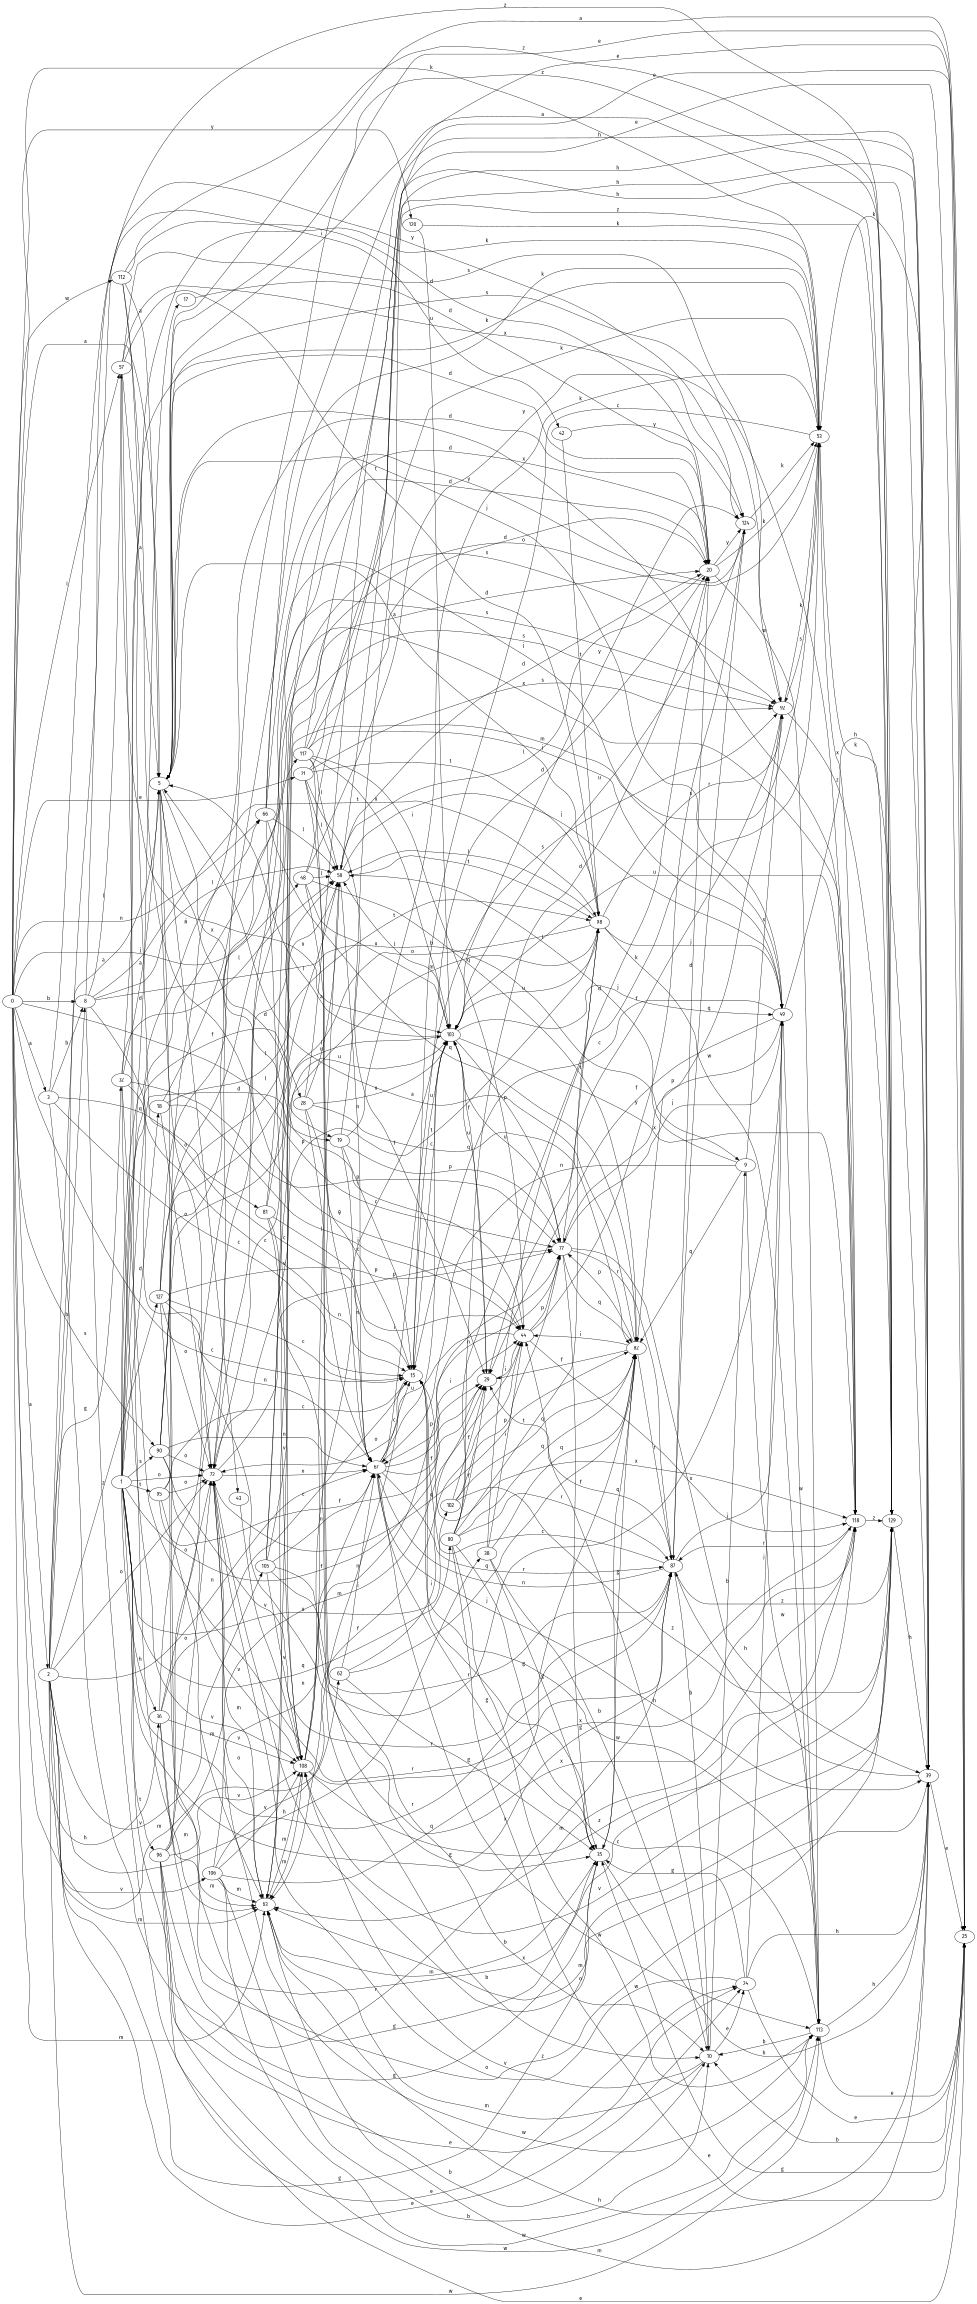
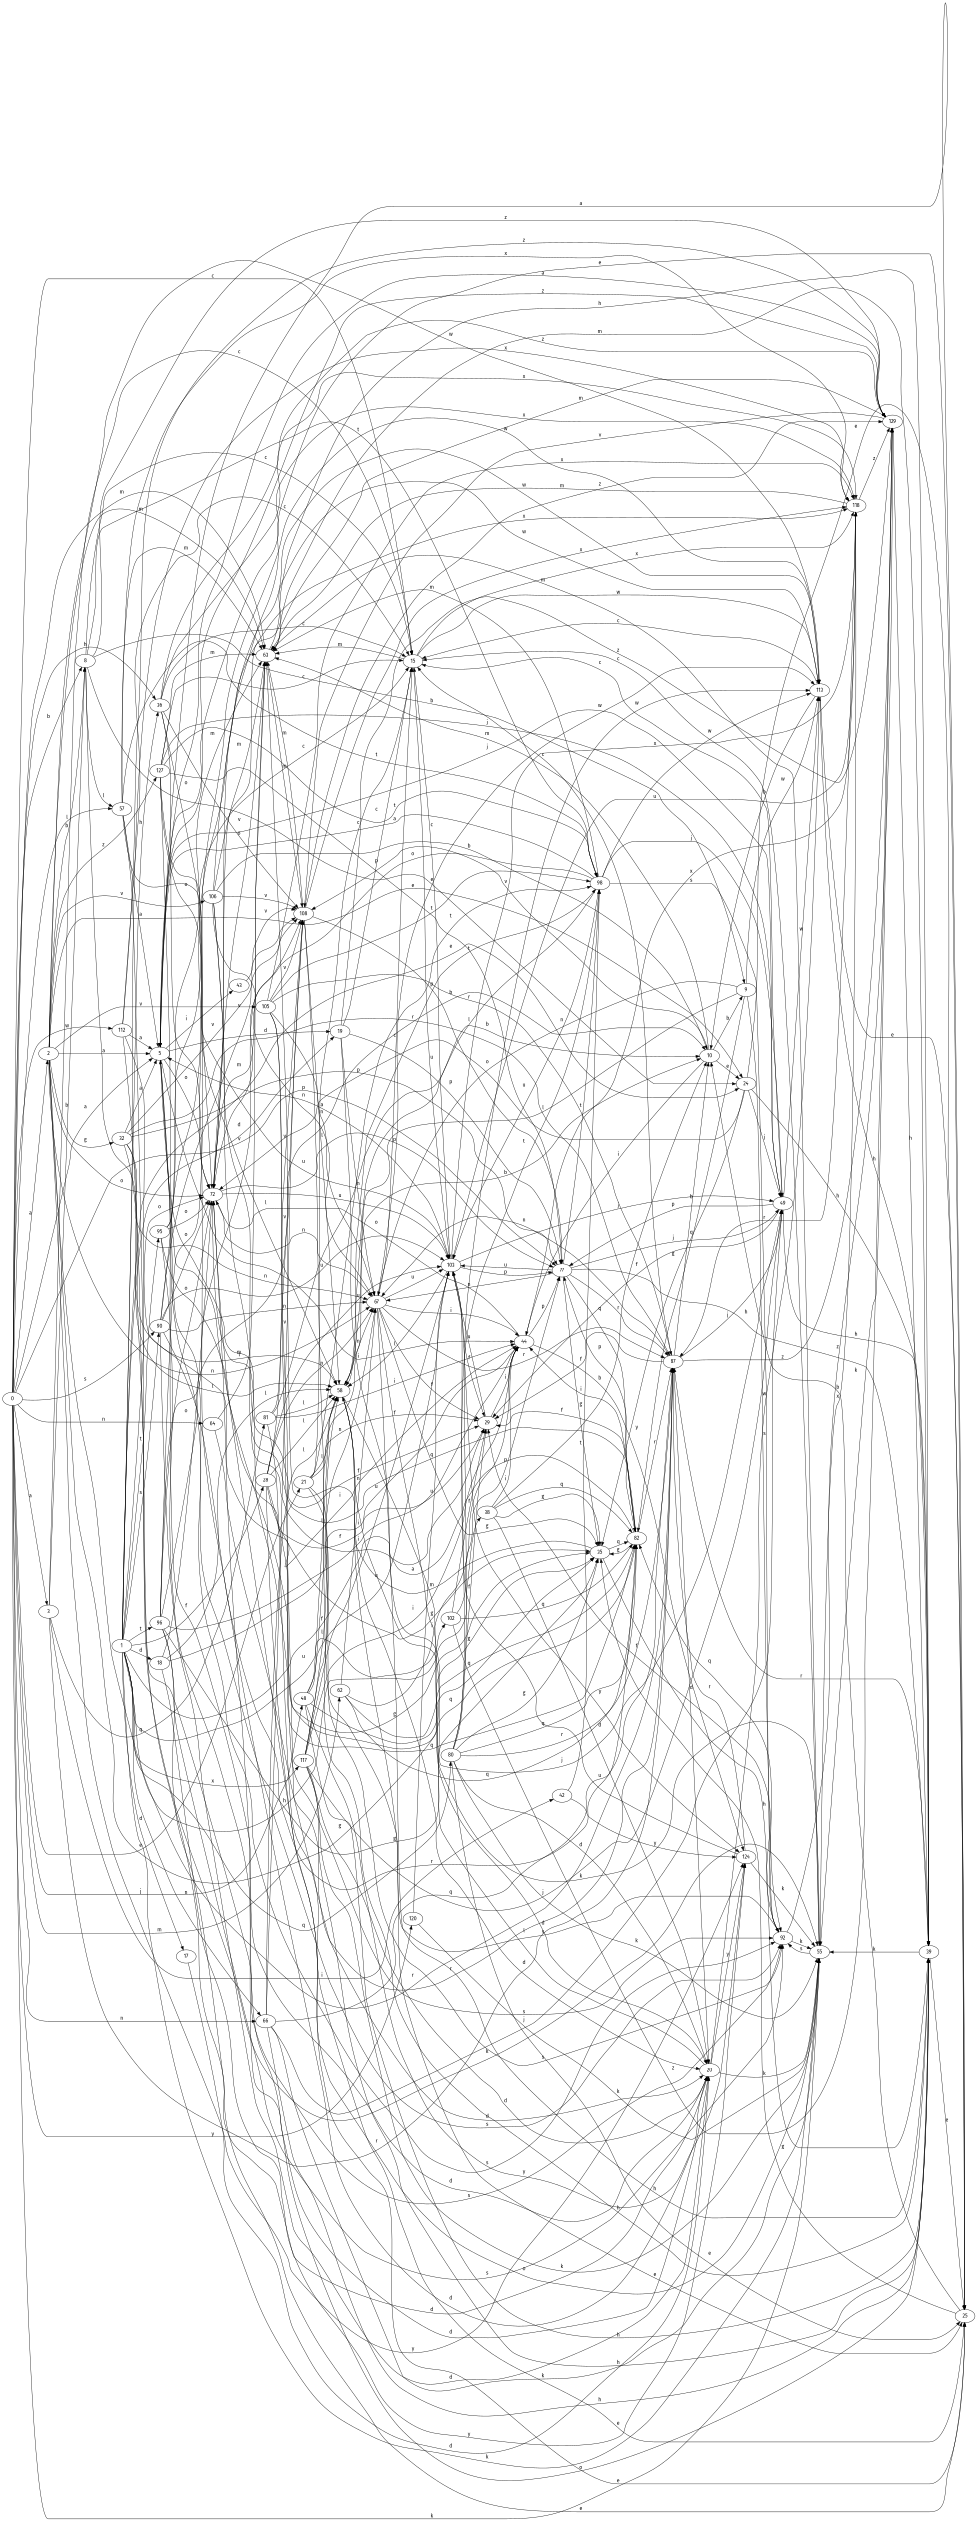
node "53": label "53" -> "55"
edge "28" -> "108": added, label "v"
node "64": added
